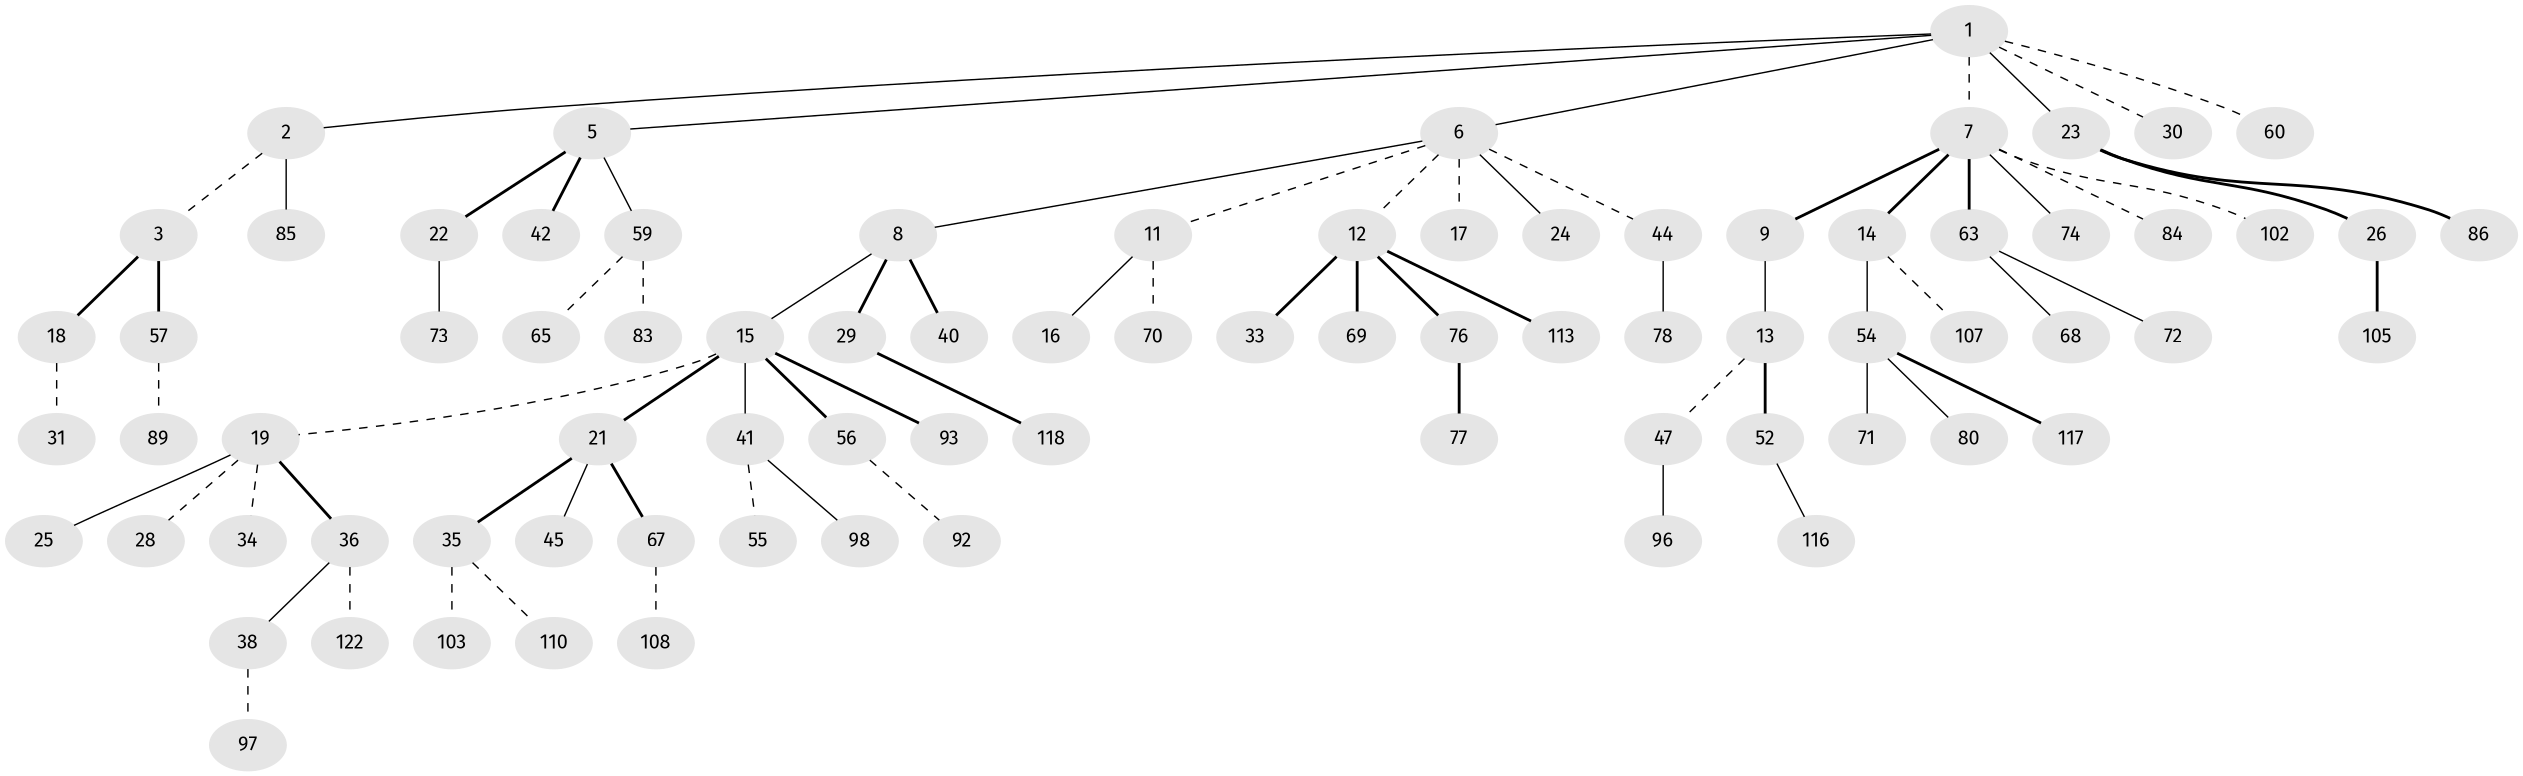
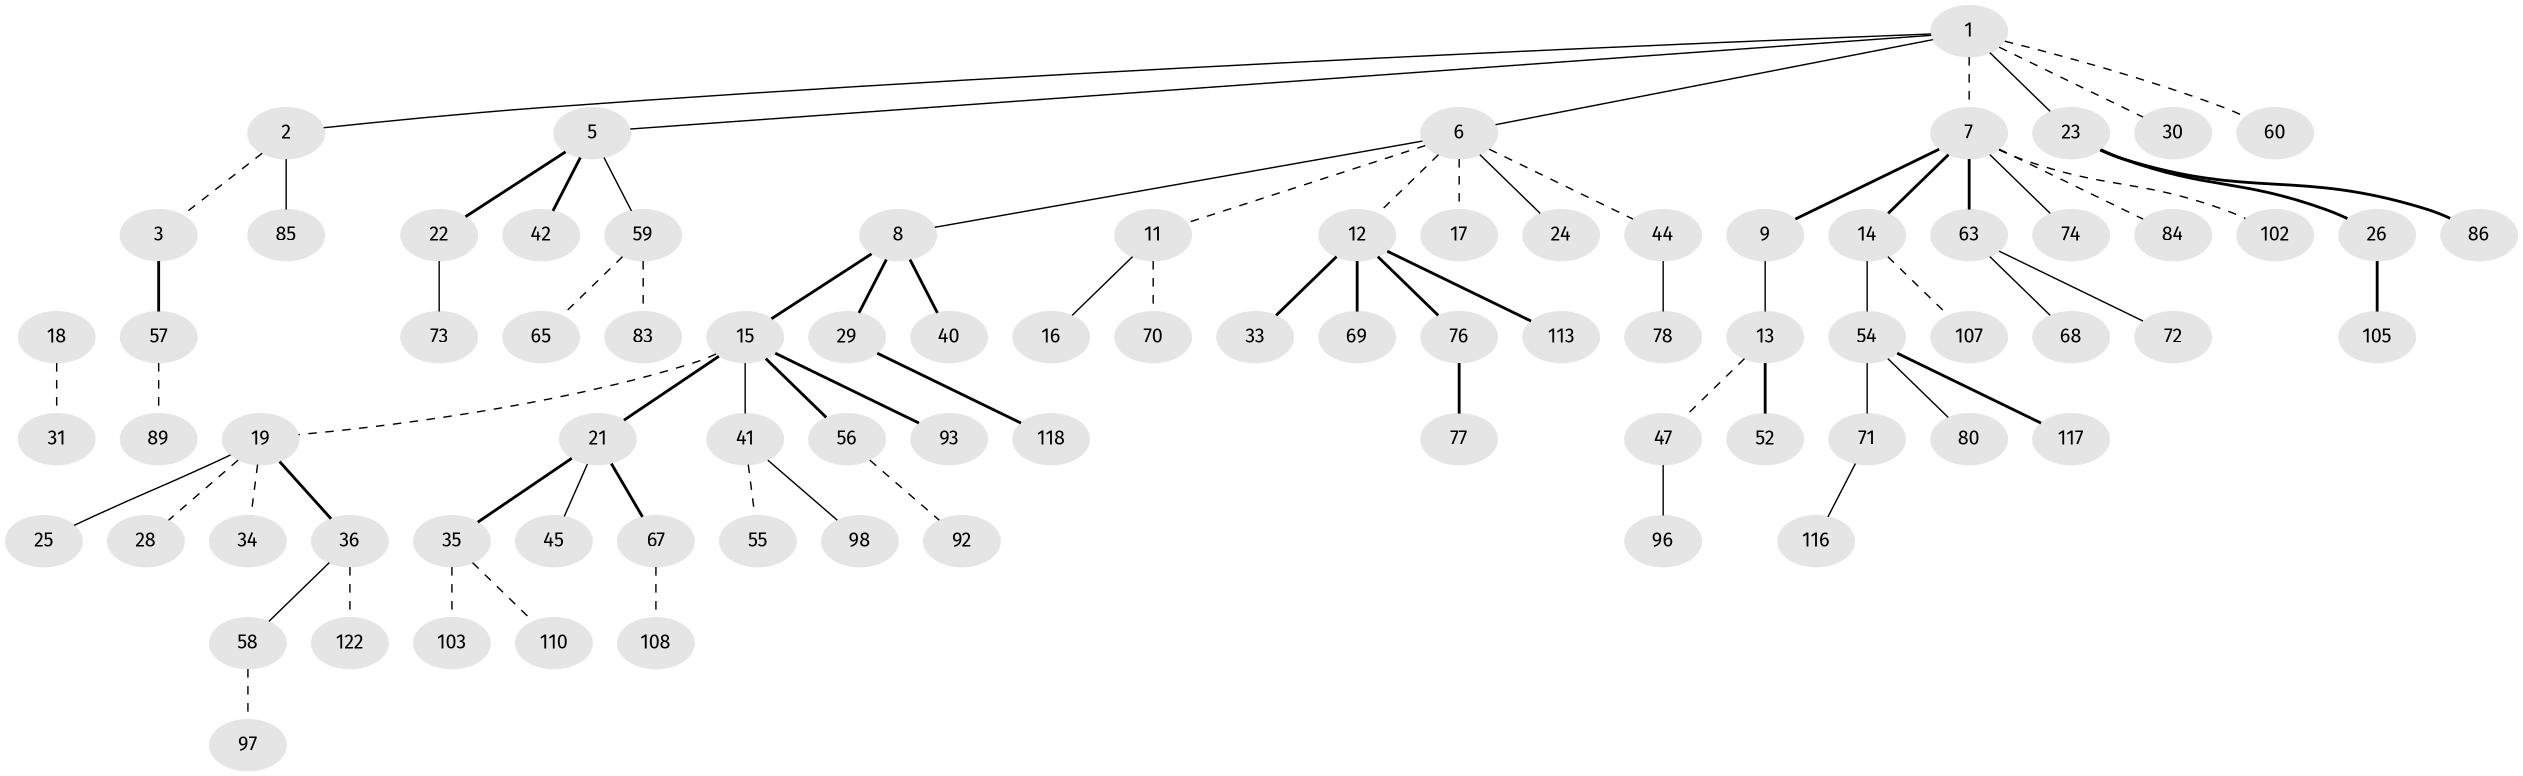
edge "3" -- "18": removed
edge "8" -- "15": style solid -> bold
edge "52" -- "116": now "71" -- "116"
node "38": label "38" -> "58"
